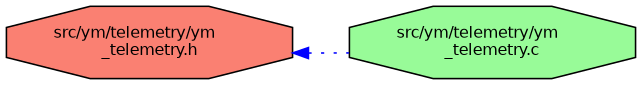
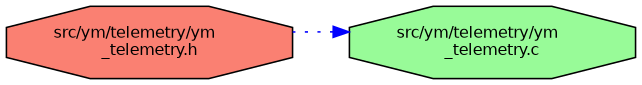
edge "src/ym/telemetry/ym _telemetry.c" -> "src/ym/telemetry/ym _telemetry.h": reversed
